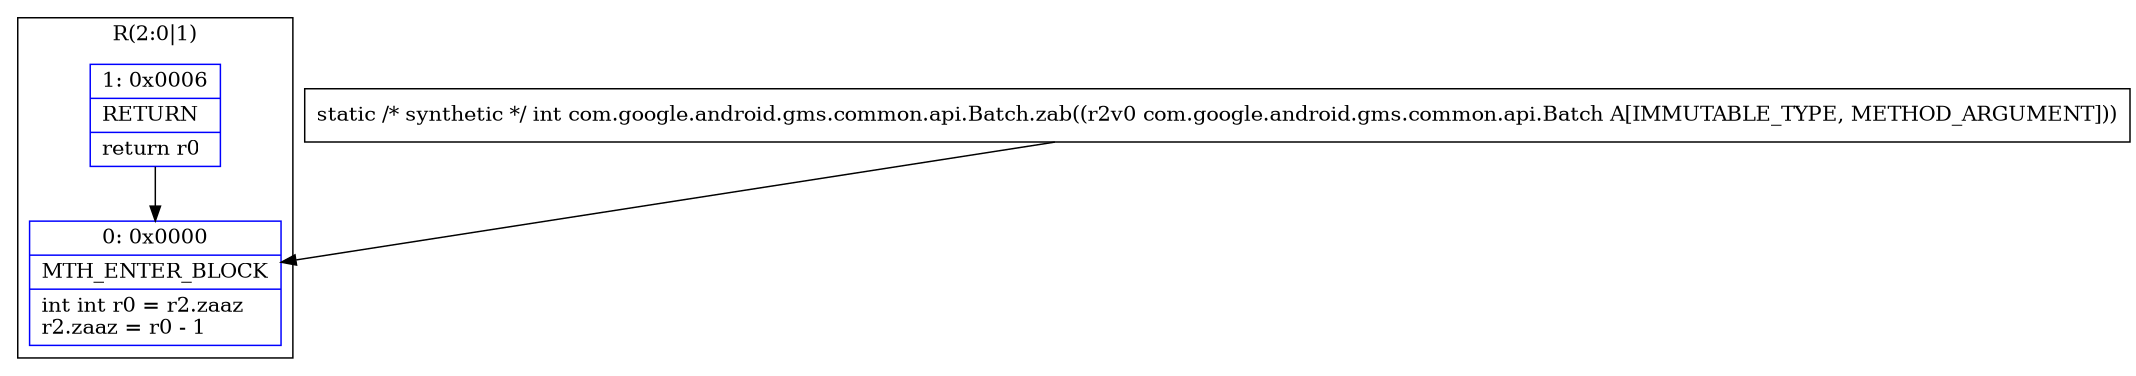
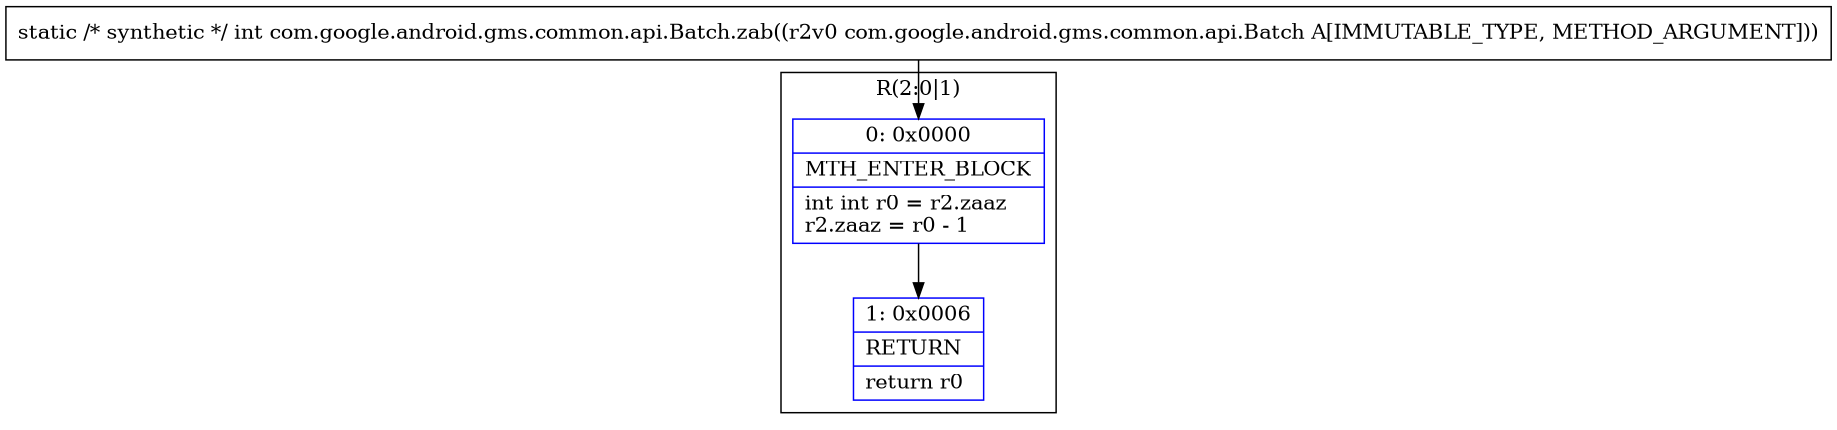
edge "1: 0x0006" -> "0: 0x0000": reversed
